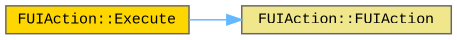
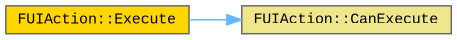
node "FUIAction::FUIAction": label "FUIAction::FUIAction" -> "FUIAction::CanExecute"
